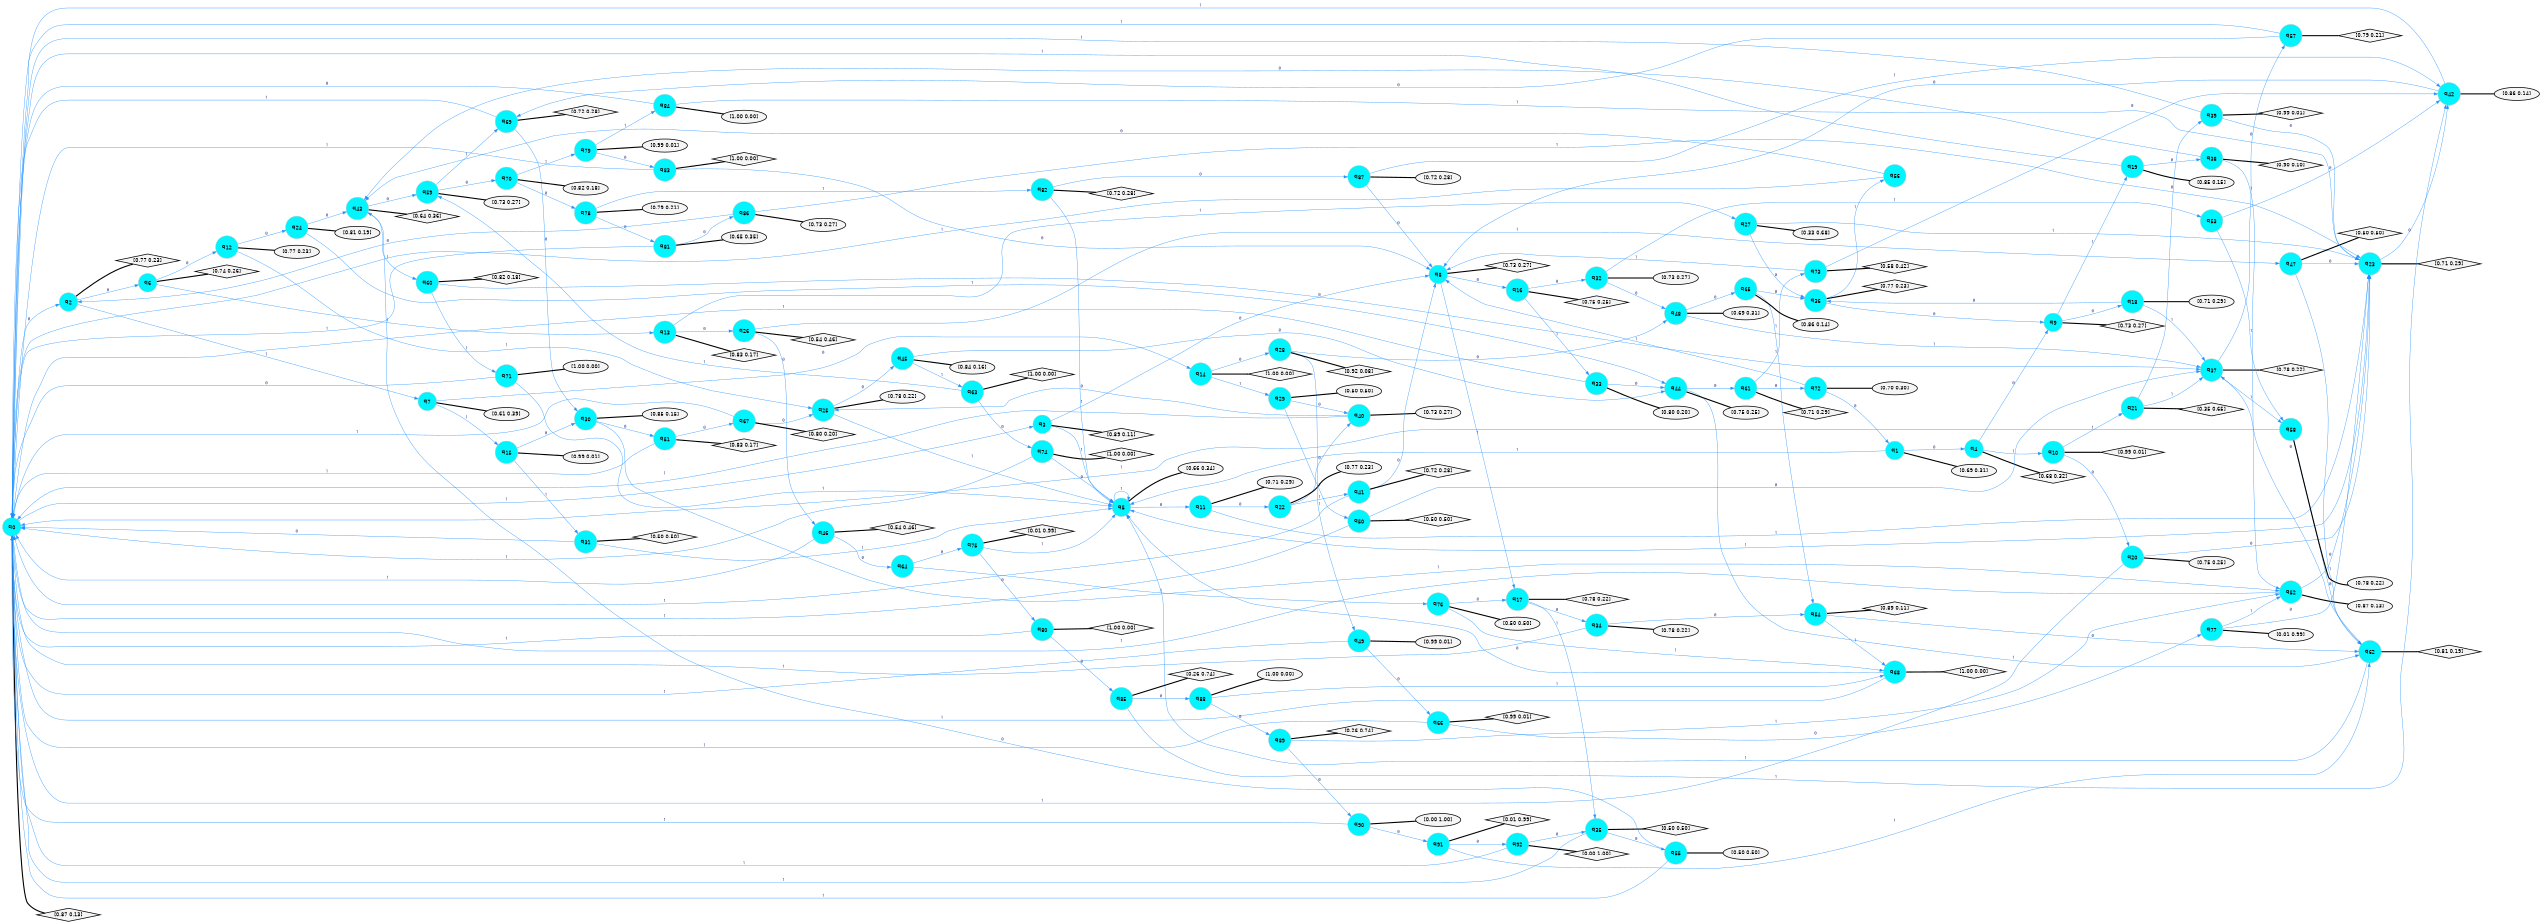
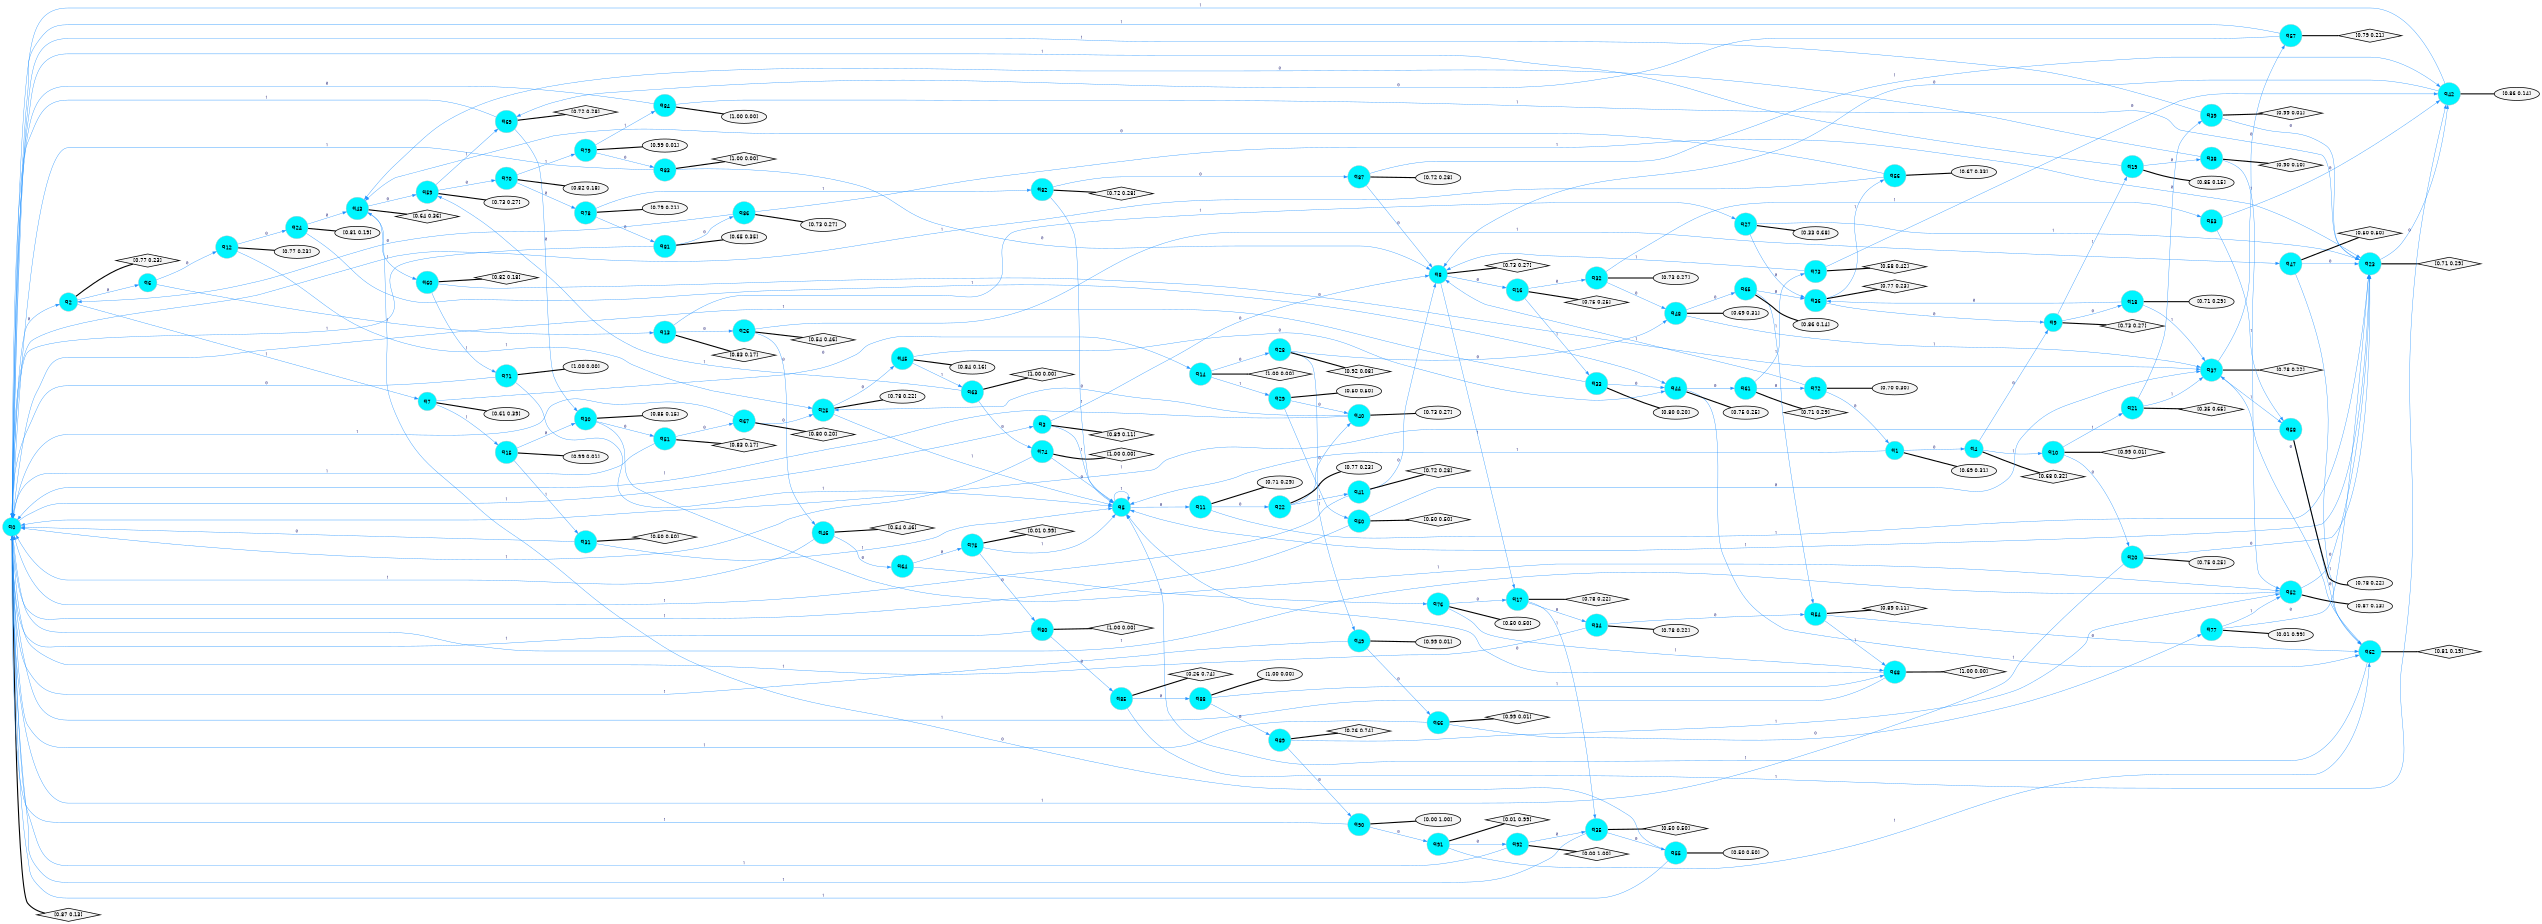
node "[0.67 0.33]": added
node "[0.74 0.26]": removed
node "[0.66 0.34]": removed
